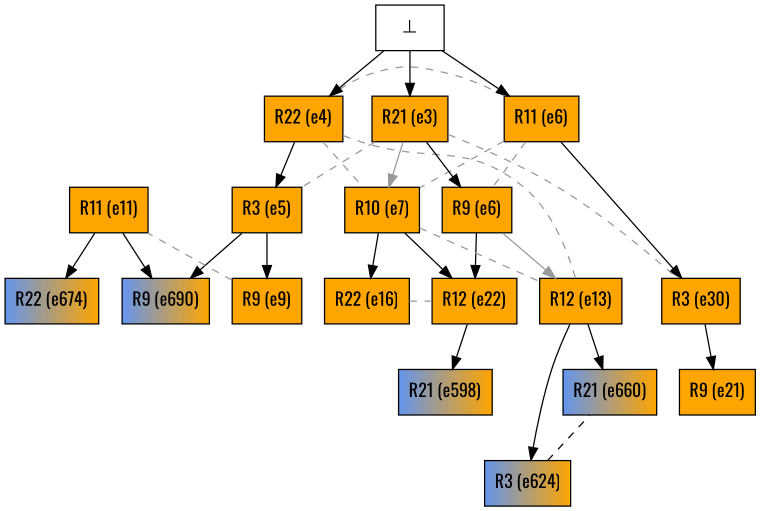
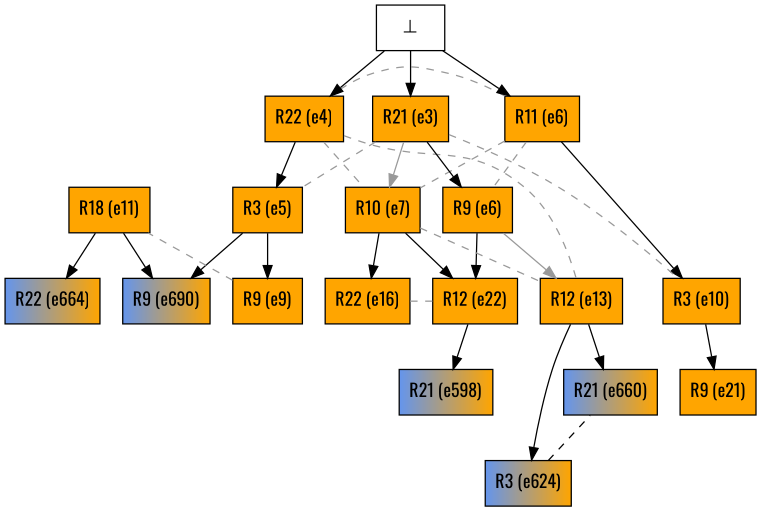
node "R11 (e11)": label "R11 (e11)" -> "R18 (e11)"
node "R22 (e674)": label "R22 (e674)" -> "R22 (e664)"
node "R3 (e30)": label "R3 (e30)" -> "R3 (e10)"
